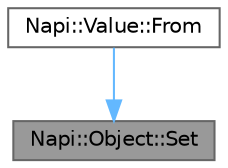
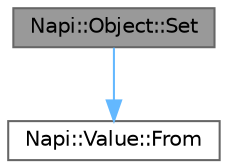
edge "Napi::Value::From" -> "Napi::Object::Set": reversed
